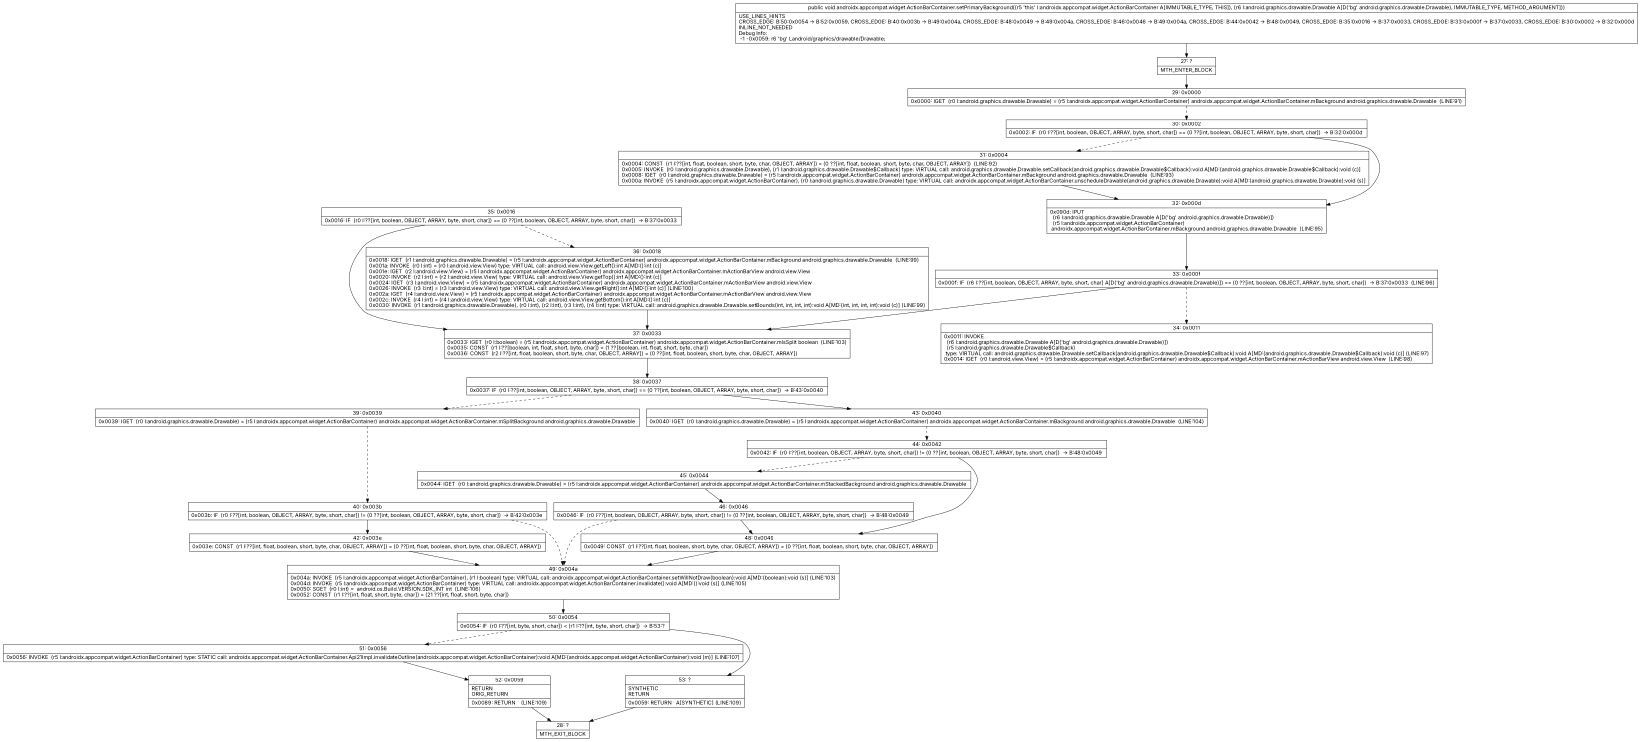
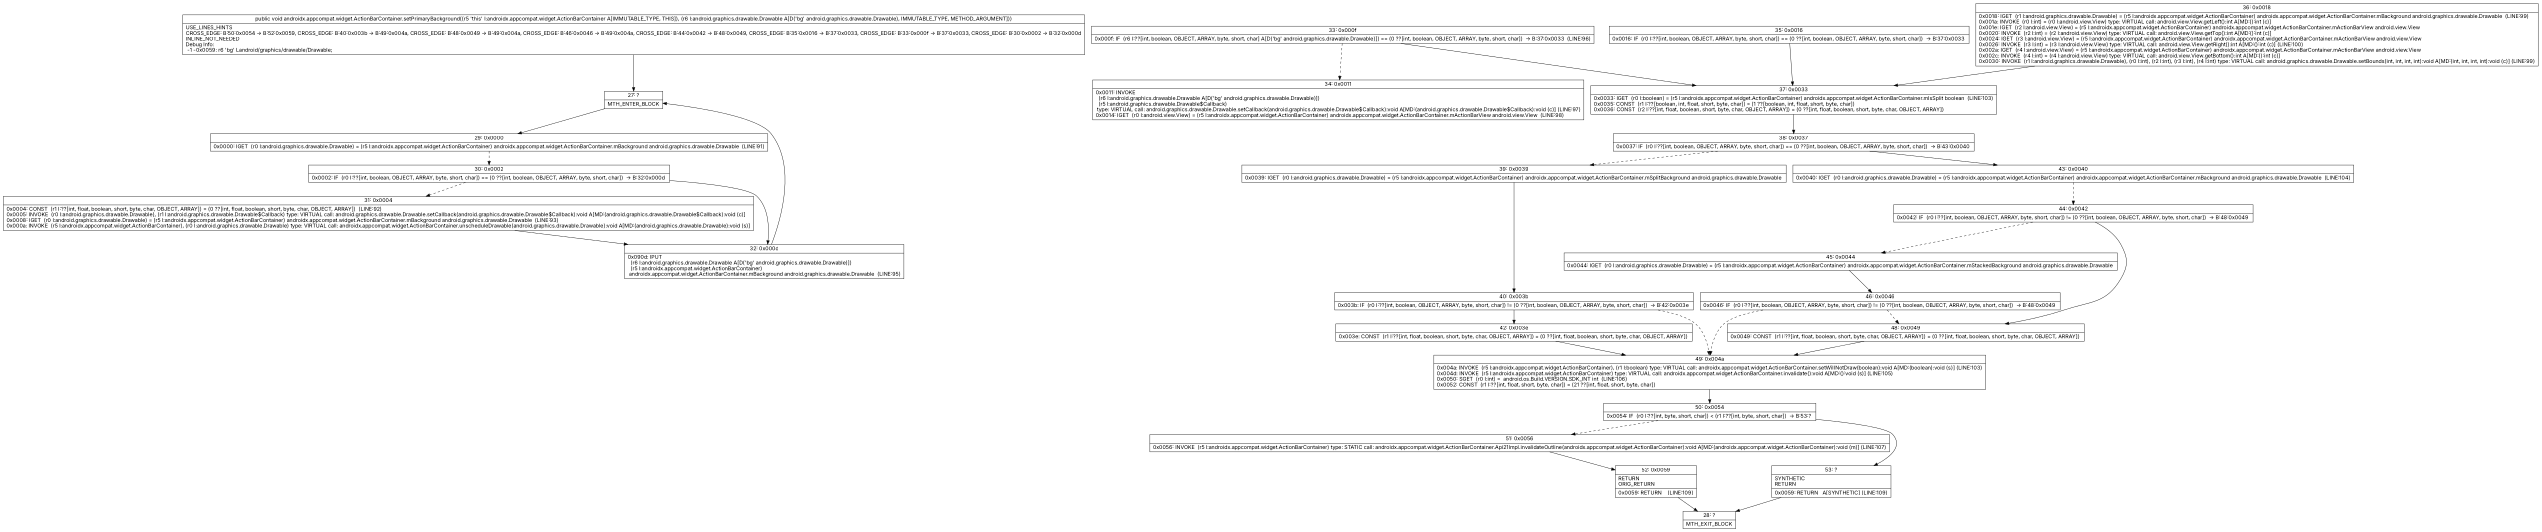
edge "35: 0x0016" -> "36: 0x0018": removed
edge "32: 0x000d" -> "33: 0x000f": now "32: 0x000d" -> "27: ?"
edge "39: 0x0039" -> "40: 0x003b": style dashed -> solid
edge "46: 0x0046" -> "48: 0x0049": style solid -> dashed
node "52: 0x0059": text "0x0089: RETURN    (LINE:109)" -> "0x0059: RETURN    (LINE:109)"
